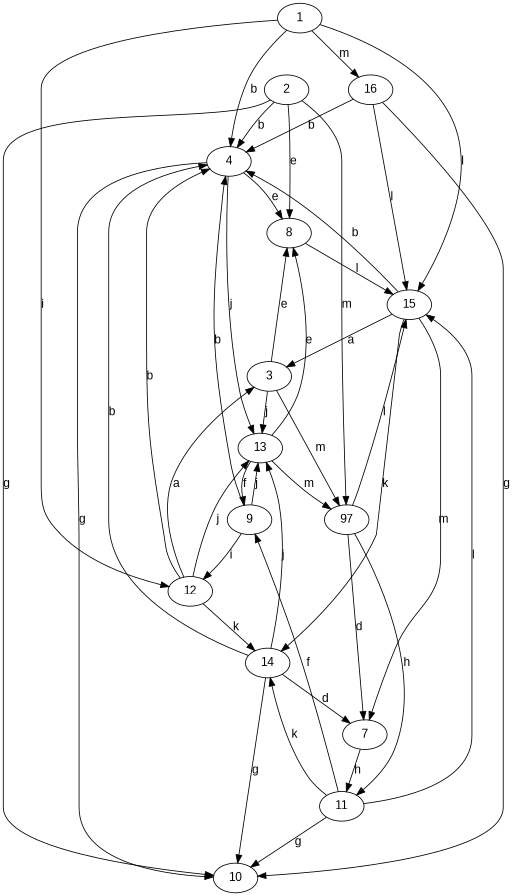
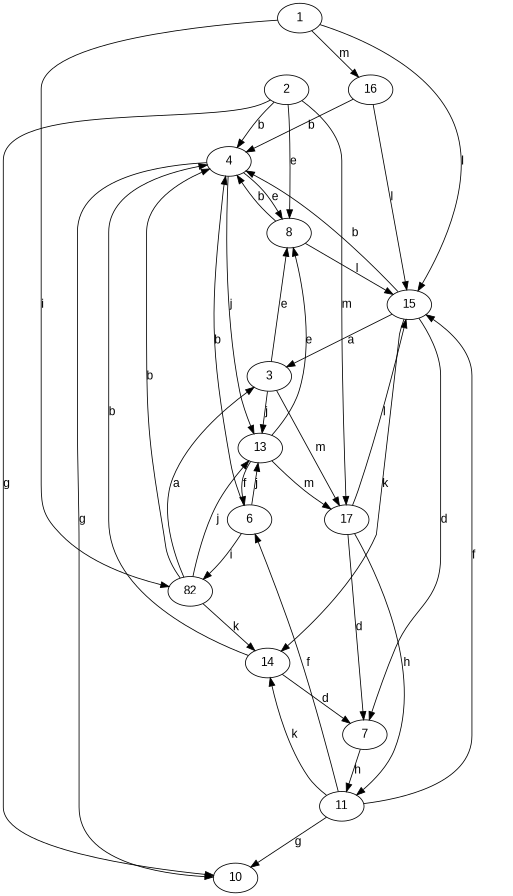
edge "1" -> "4": now "8" -> "4"
node "9": label "9" -> "6"
node "97": label "97" -> "17"
edge "15" -> "7": label "m" -> "d"
edge "11" -> "15": label "l" -> "f"
edge "14" -> "13": removed, label "j"
edge "16" -> "10": removed, label "g"
node "12": label "12" -> "82"
edge "14" -> "10": removed, label "g"
